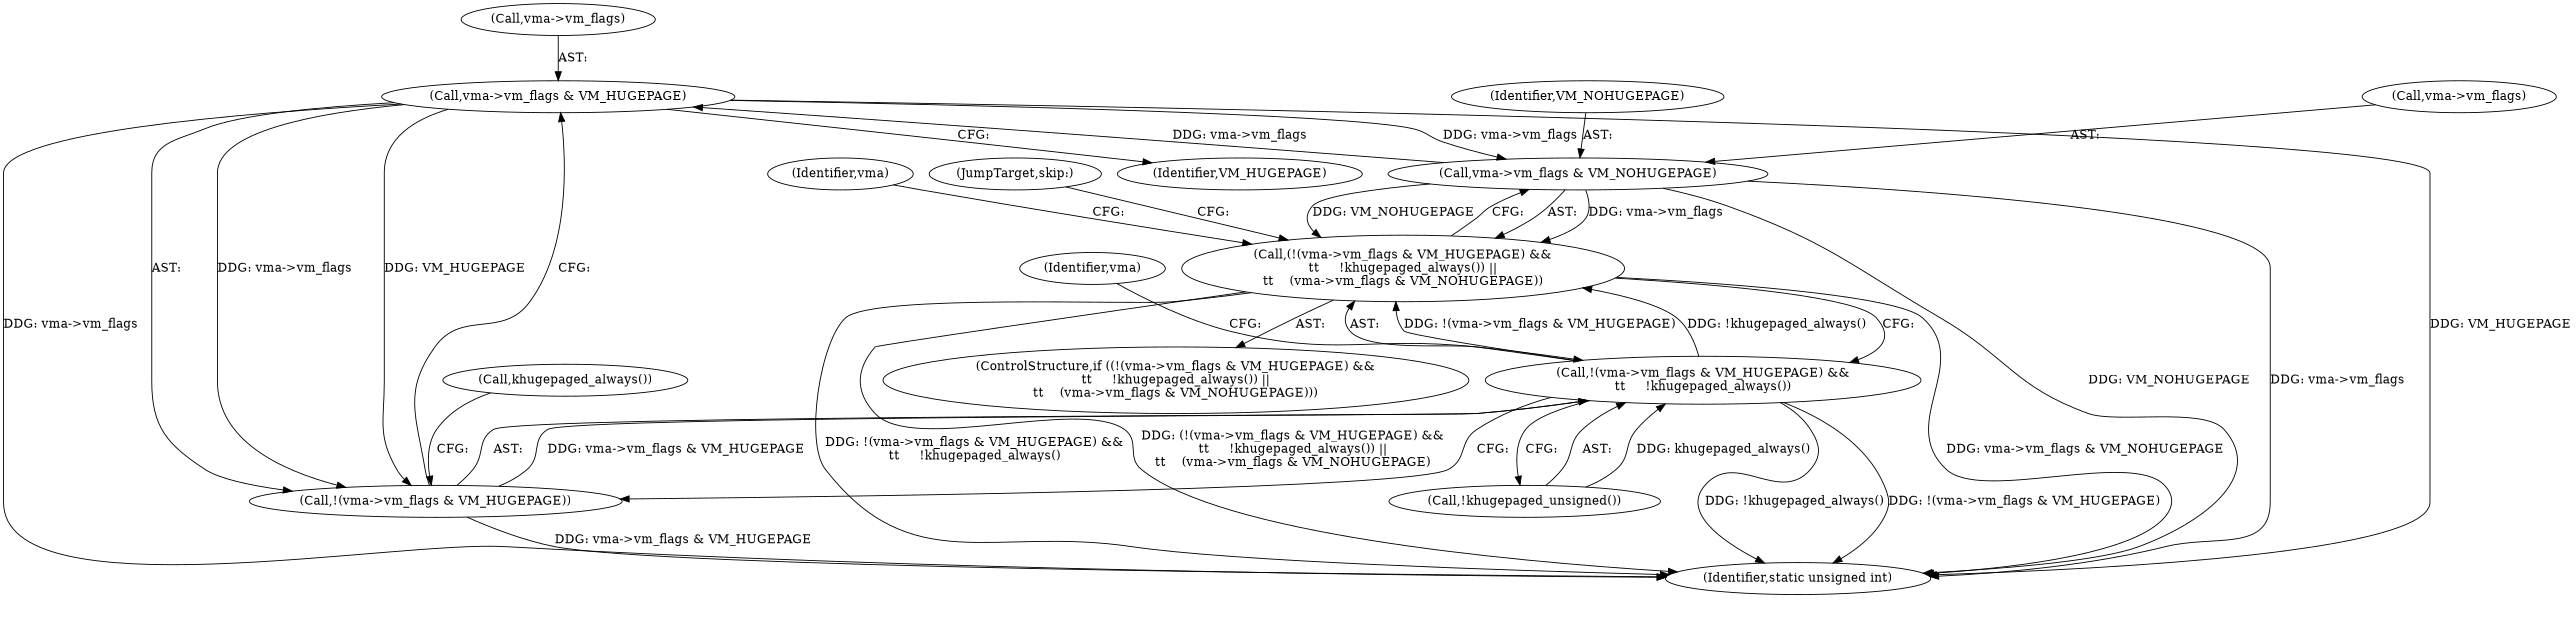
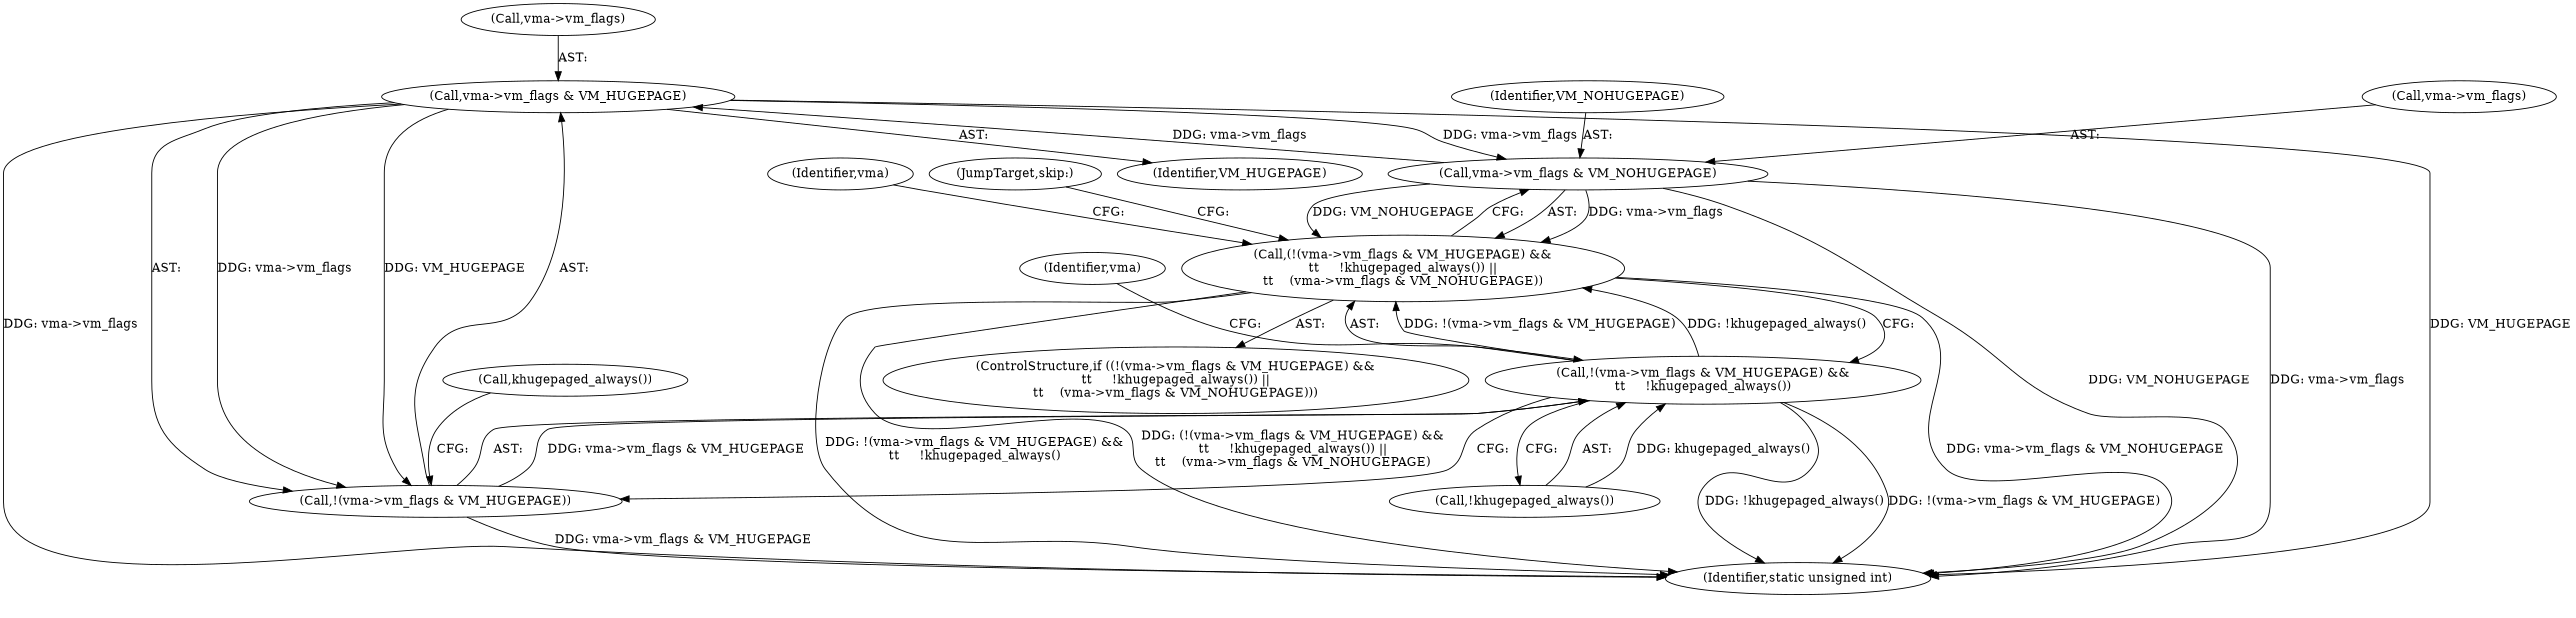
edge "(Call,vma->vm_flags & VM_HUGEPAGE)" -> "(Identifier,VM_HUGEPAGE)": label "CFG: " -> "AST: "
edge "(Call,!(vma->vm_flags & VM_HUGEPAGE))" -> "(Call,vma->vm_flags & VM_HUGEPAGE)": label "CFG: " -> "AST: "
node "(Call,!khugepaged_unsigned())": label "(Call,!khugepaged_unsigned())" -> "(Call,!khugepaged_always())"
